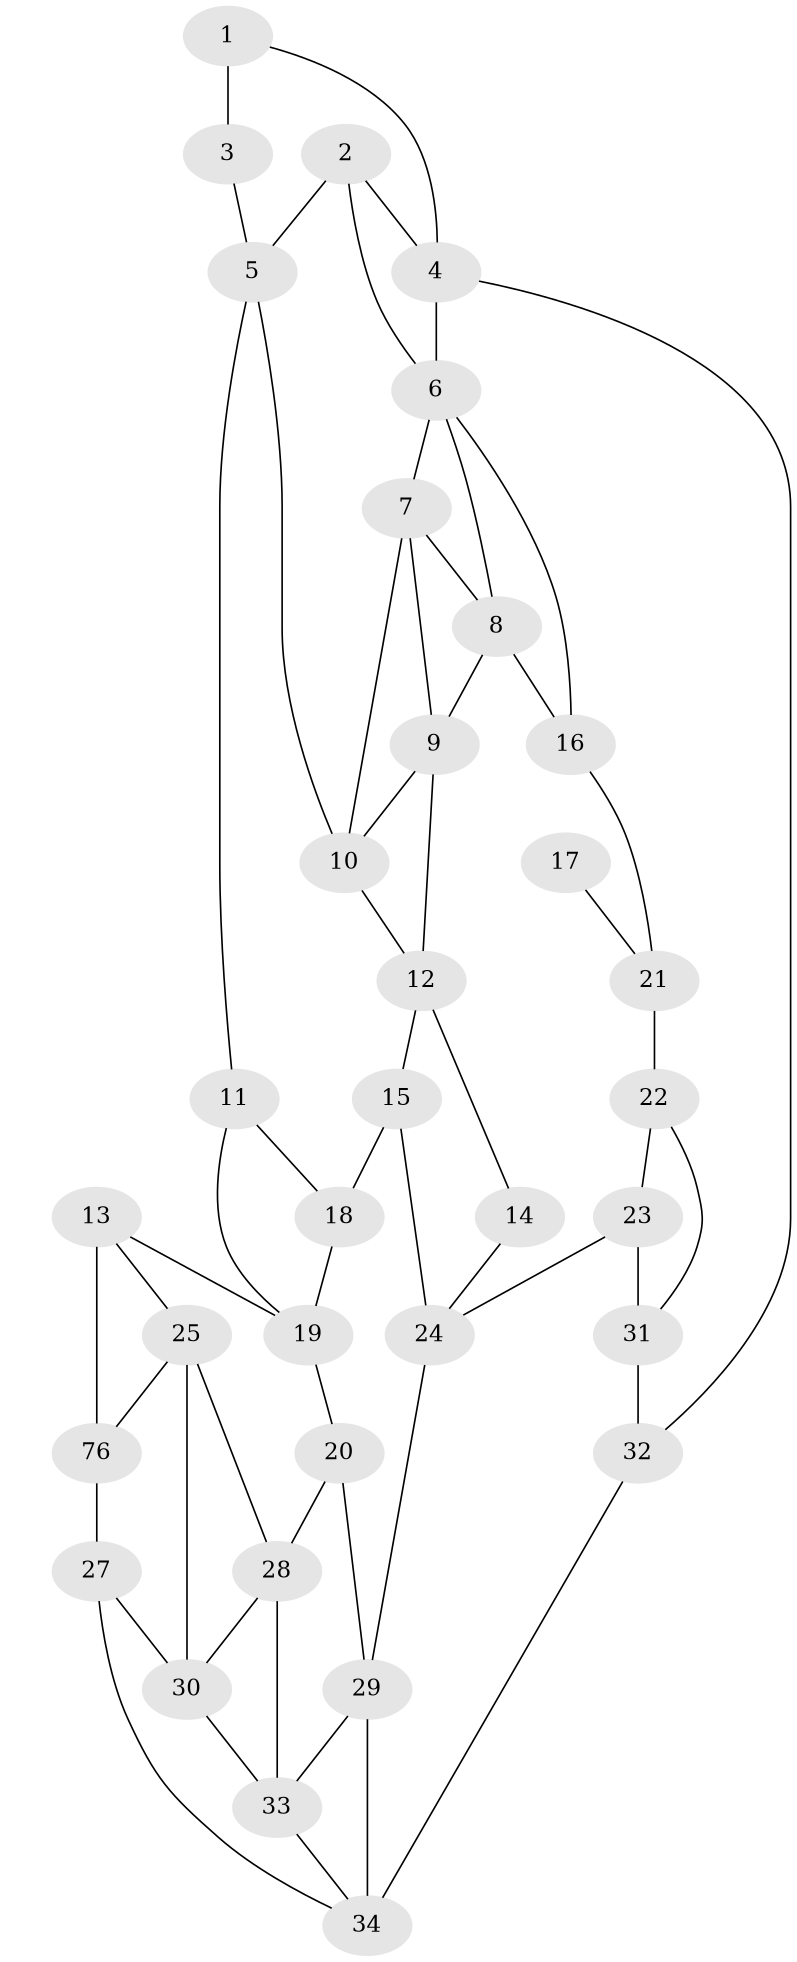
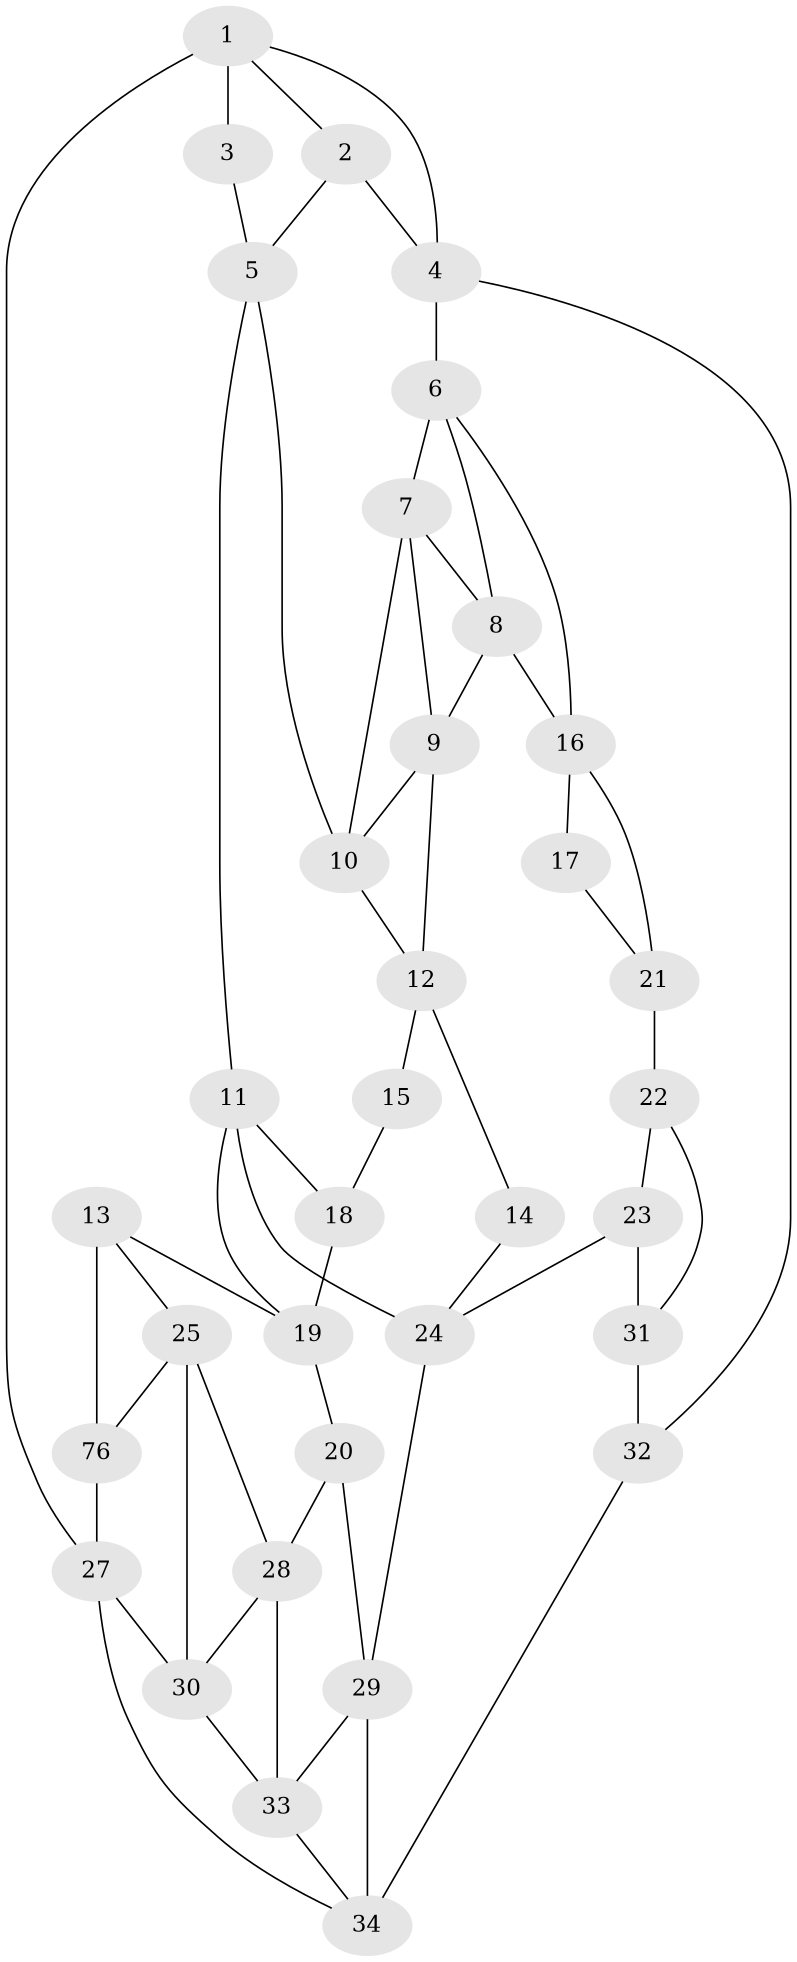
edge "2" -- "6": now "2" -- "1"
edge "1" -- "27": added
edge "16" -- "17": added
edge "15" -- "24": now "11" -- "24"
